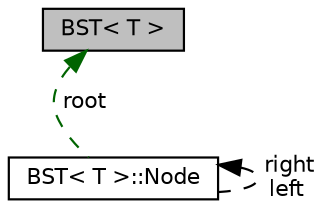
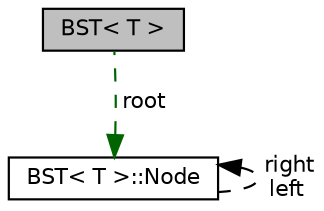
edge "BST< T >::Node" -> "BST< T >": reversed
